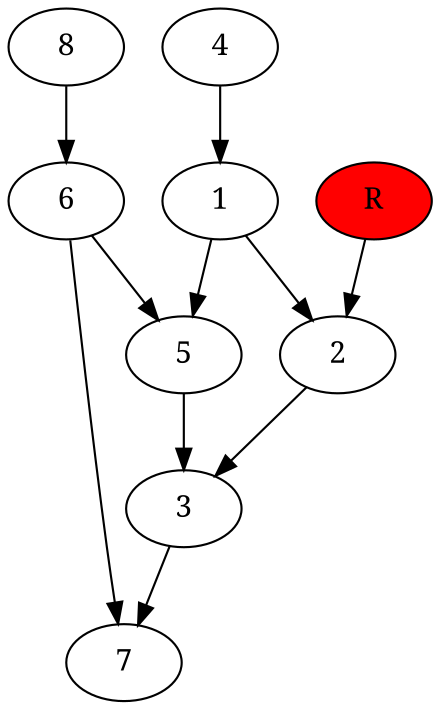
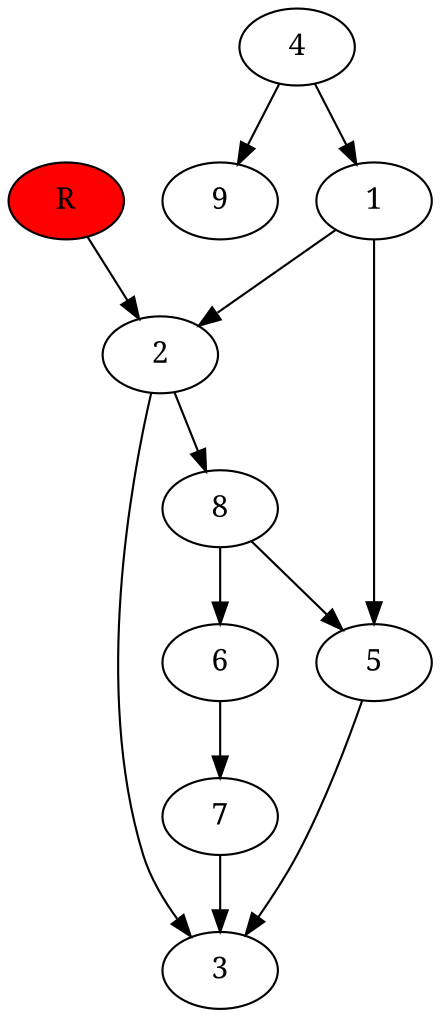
node "9": added
edge "6" -> "5": now "8" -> "5"
edge "2" -> "8": added
edge "3" -> "7": reversed
